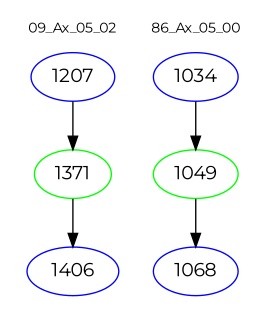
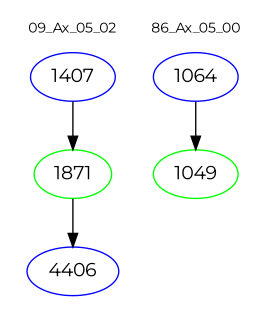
node "1207": label "1207" -> "1407"
node "1034": label "1034" -> "1064"
node "1371": label "1371" -> "1871"
node "1406": label "1406" -> "4406"
node "1068": removed
